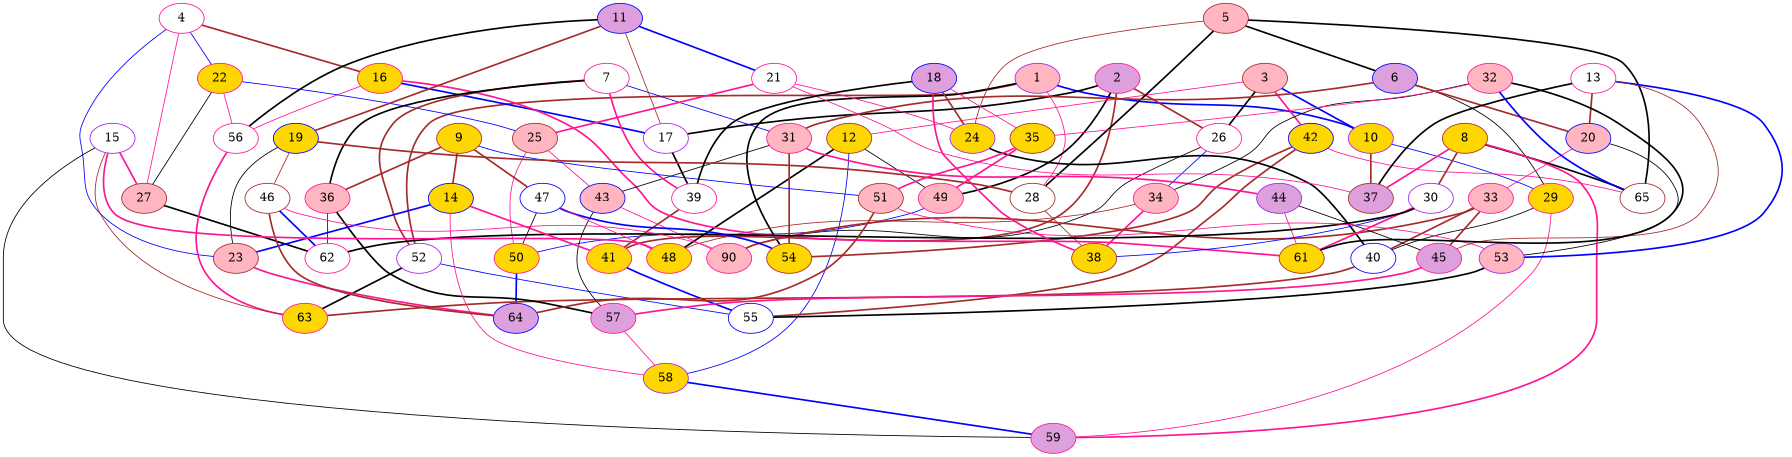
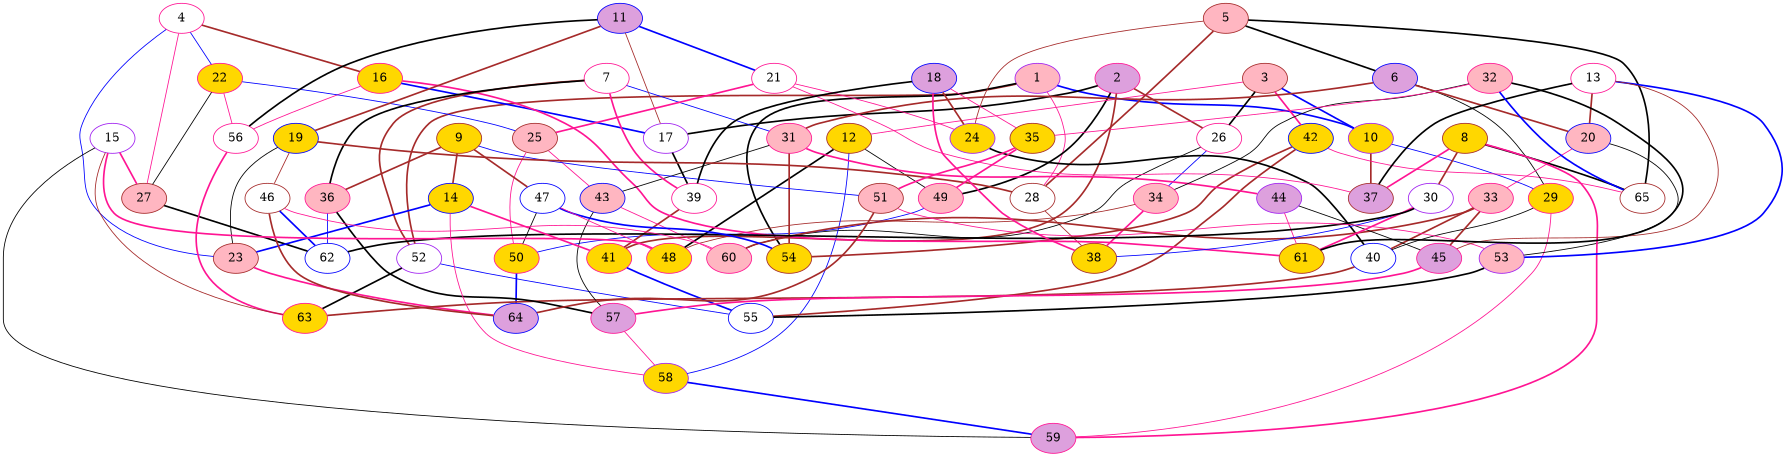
edge "5" -- "28": color black -> brown
node "62": color deeppink -> blue
node "90": label "90" -> "60"
